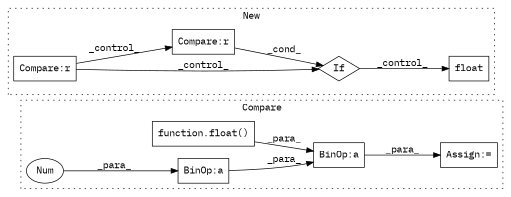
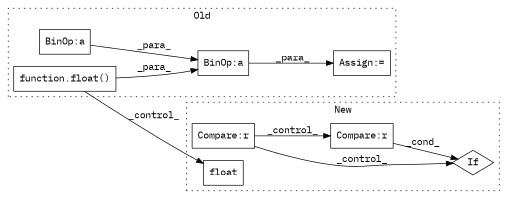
edge "If" -> "float": now "function.float()" -> "float"
cluster "Compare": label "Compare" -> "Old"
node "Num": removed
